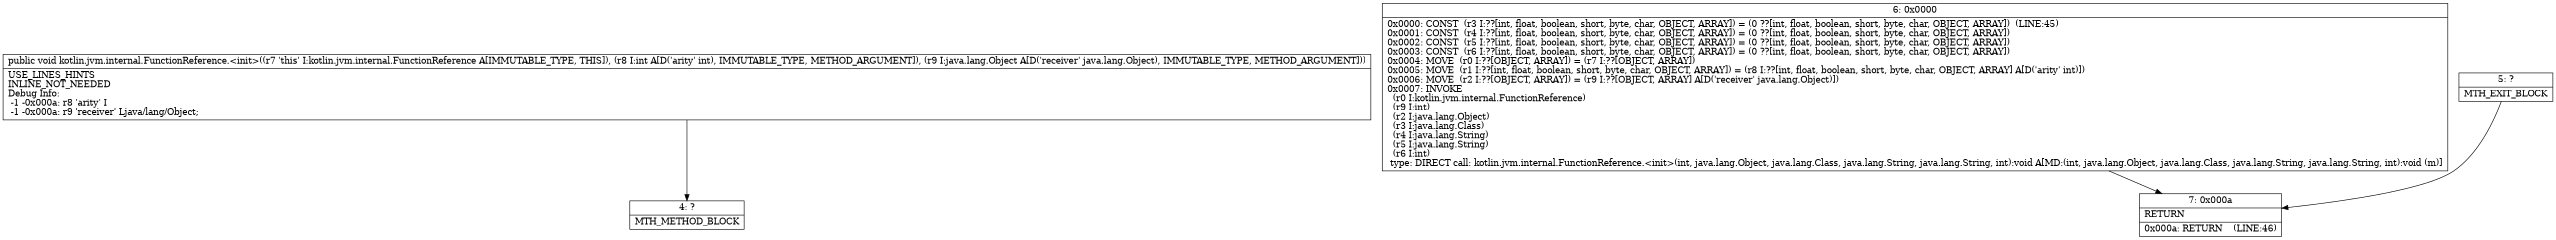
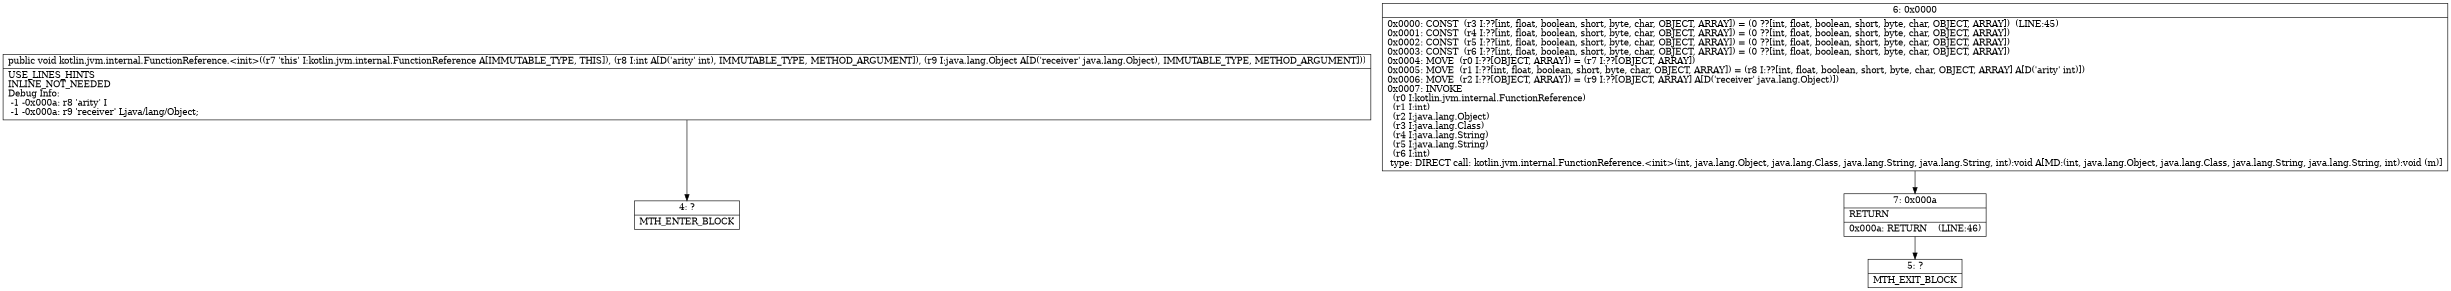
node "6: 0x0000": text "(r9 I:int)" -> "(r1 I:int)"
edge "5: ?" -> "7: 0x000a": reversed
node "4: ?": text "MTH_METHOD_BLOCK" -> "MTH_ENTER_BLOCK"
